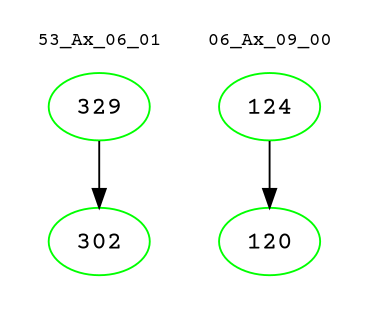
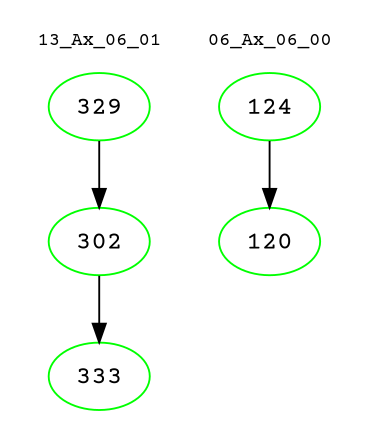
cluster "53_Ax_06_01": label "53_Ax_06_01" -> "13_Ax_06_01"
cluster "06_Ax_09_00": label "06_Ax_09_00" -> "06_Ax_06_00"
node "333": added
